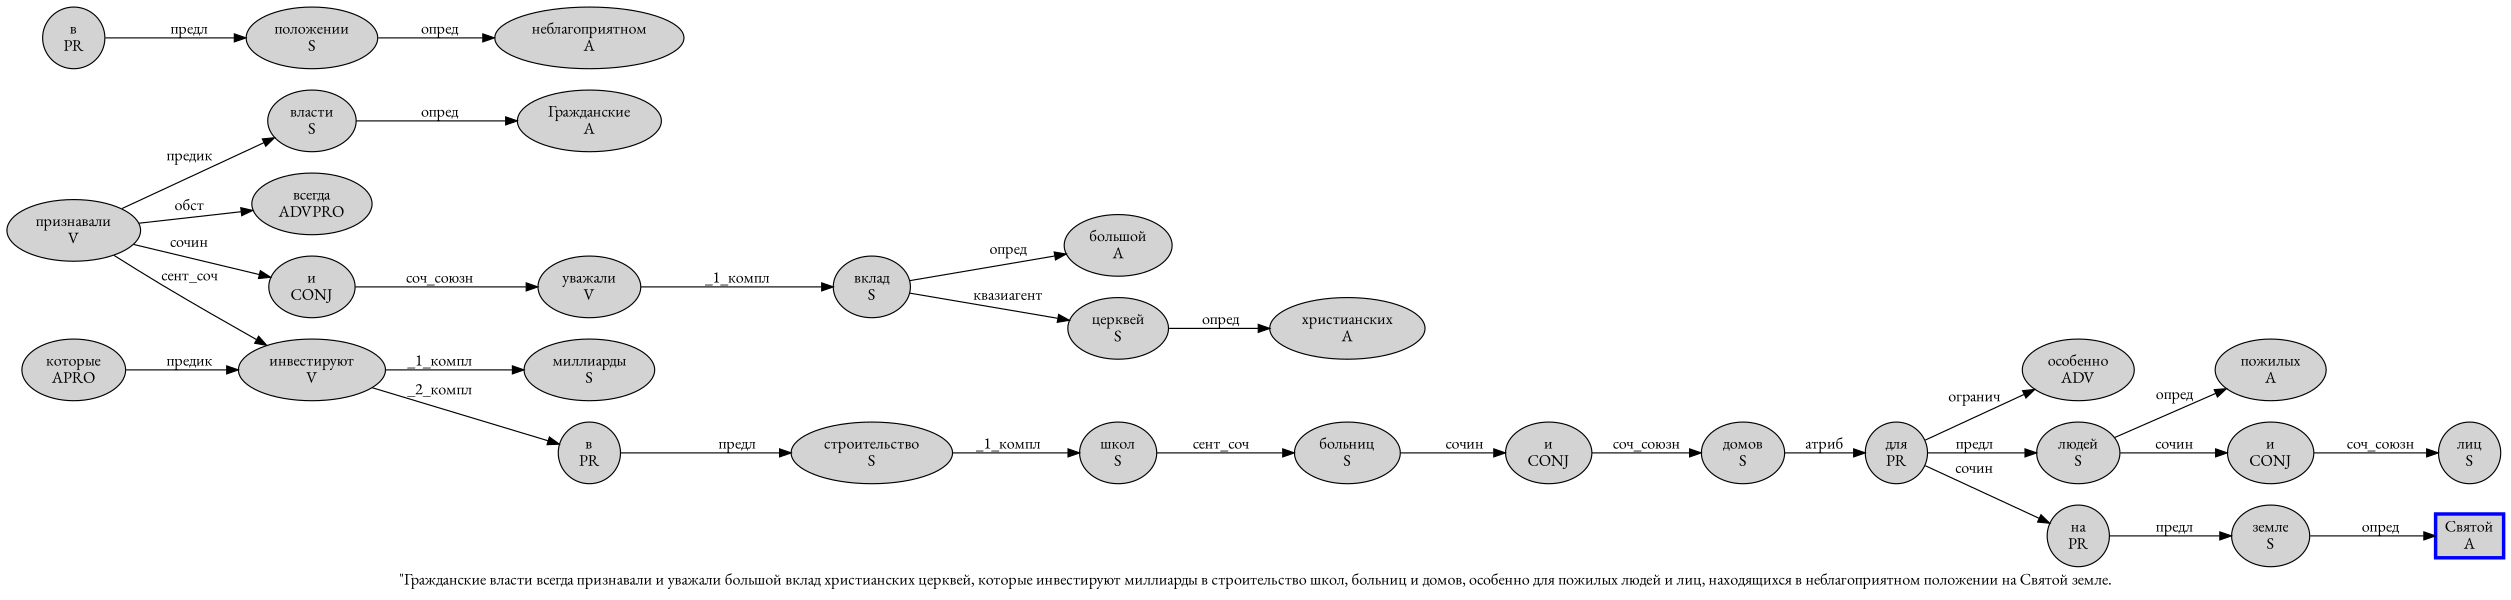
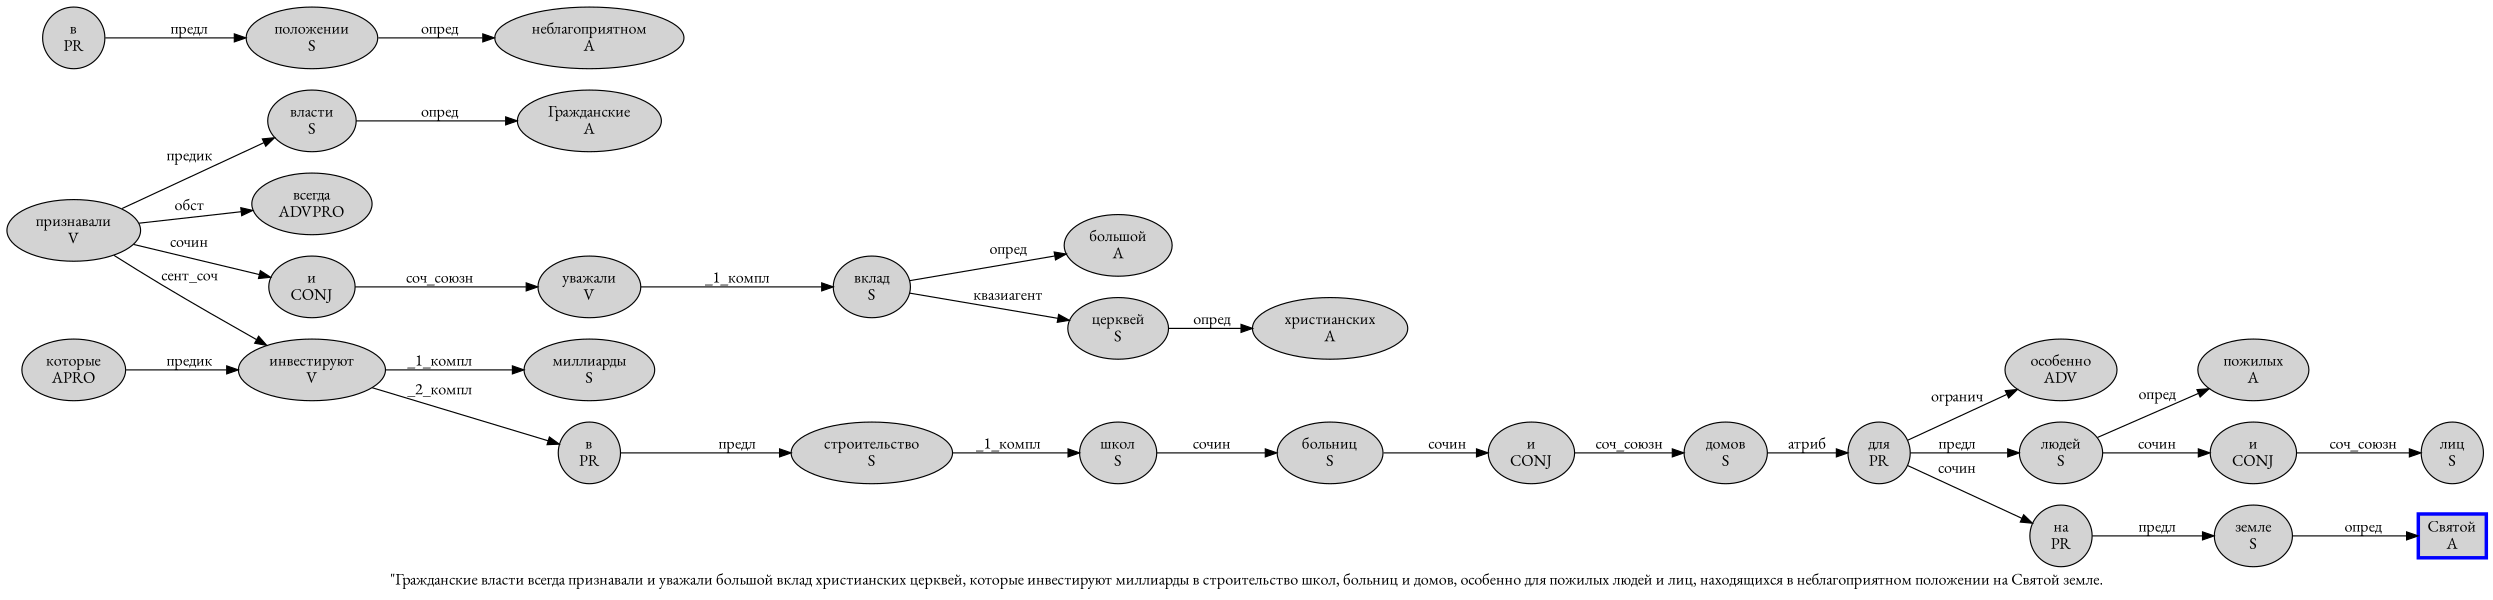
edge "школ S" -> "больниц S": label "сент_соч" -> "сочин"
